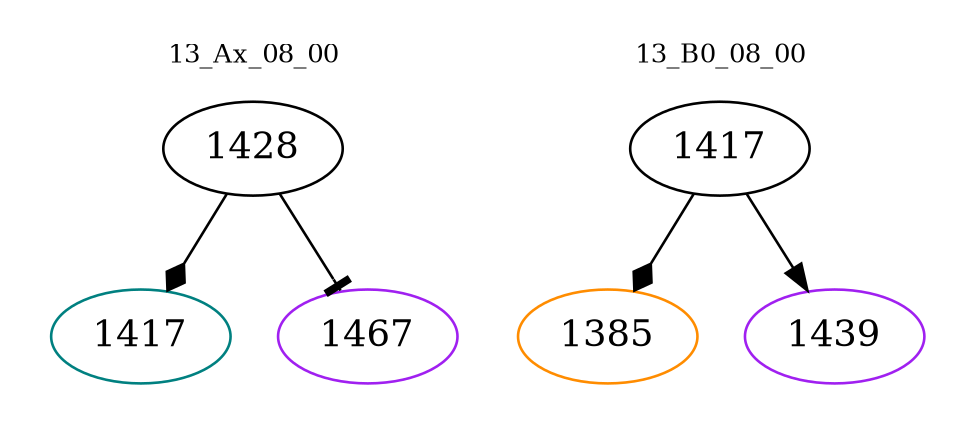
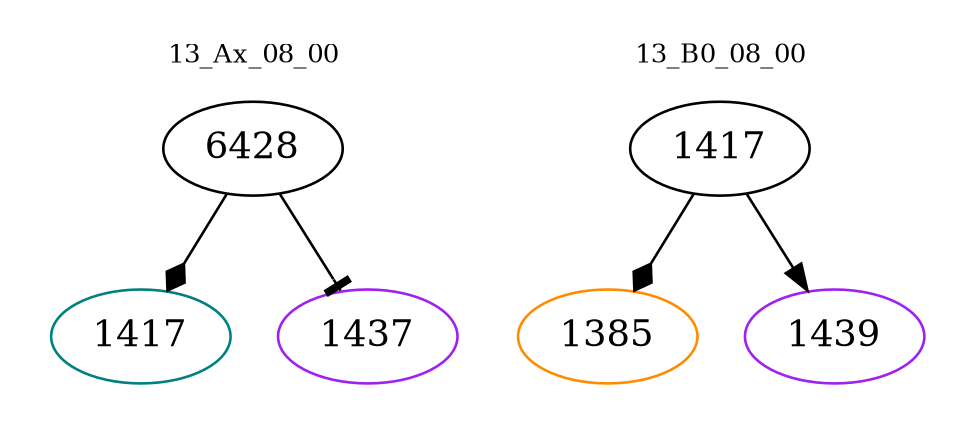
node "1428": label "1428" -> "6428"
node "1467": label "1467" -> "1437"
